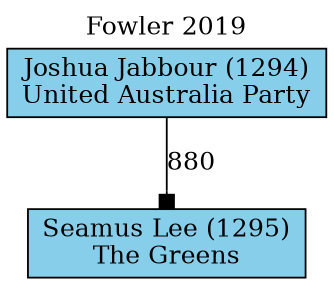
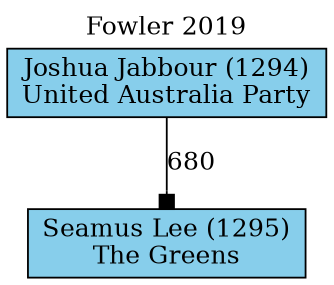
edge "Joshua Jabbour (1294) United Australia Party" -> "Seamus Lee (1295) The Greens": label "880" -> "680"
